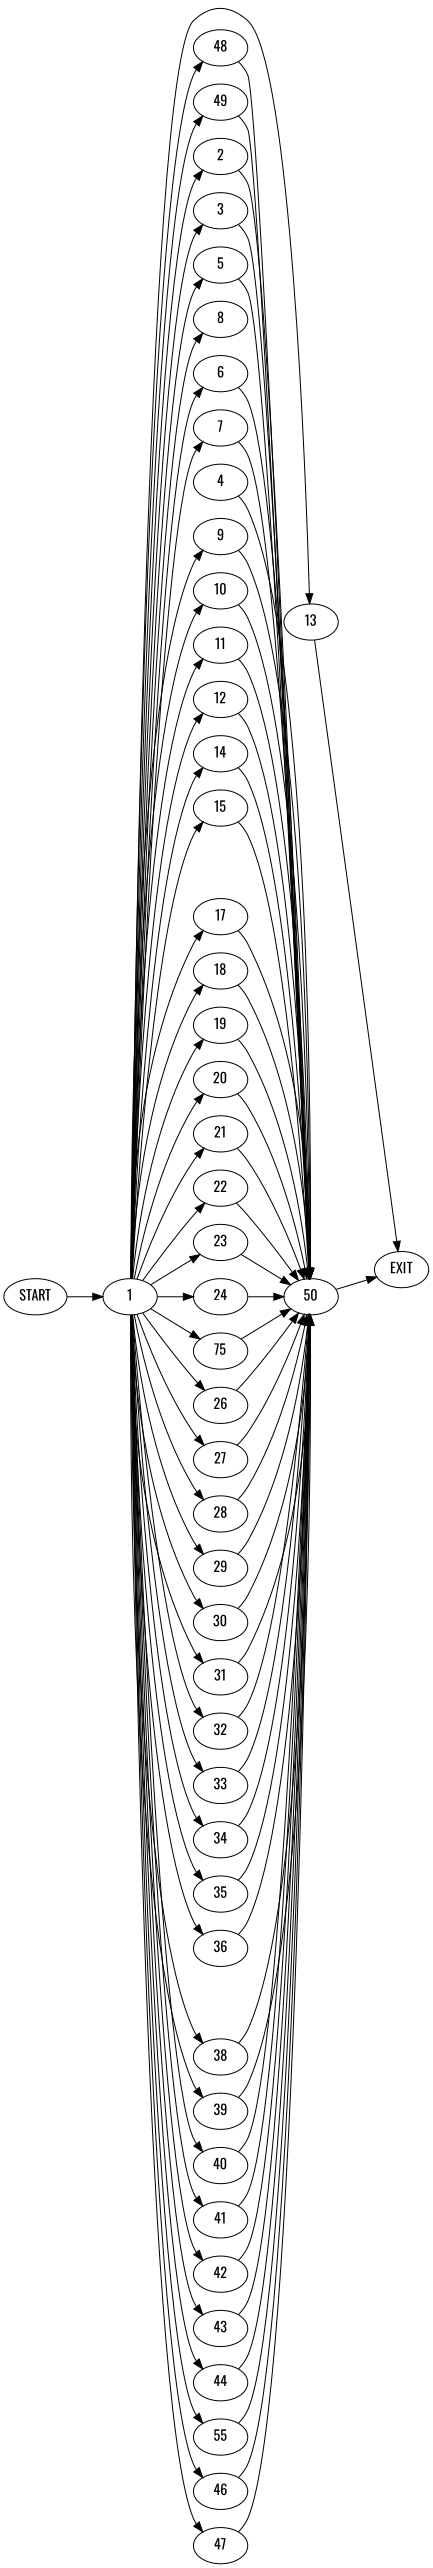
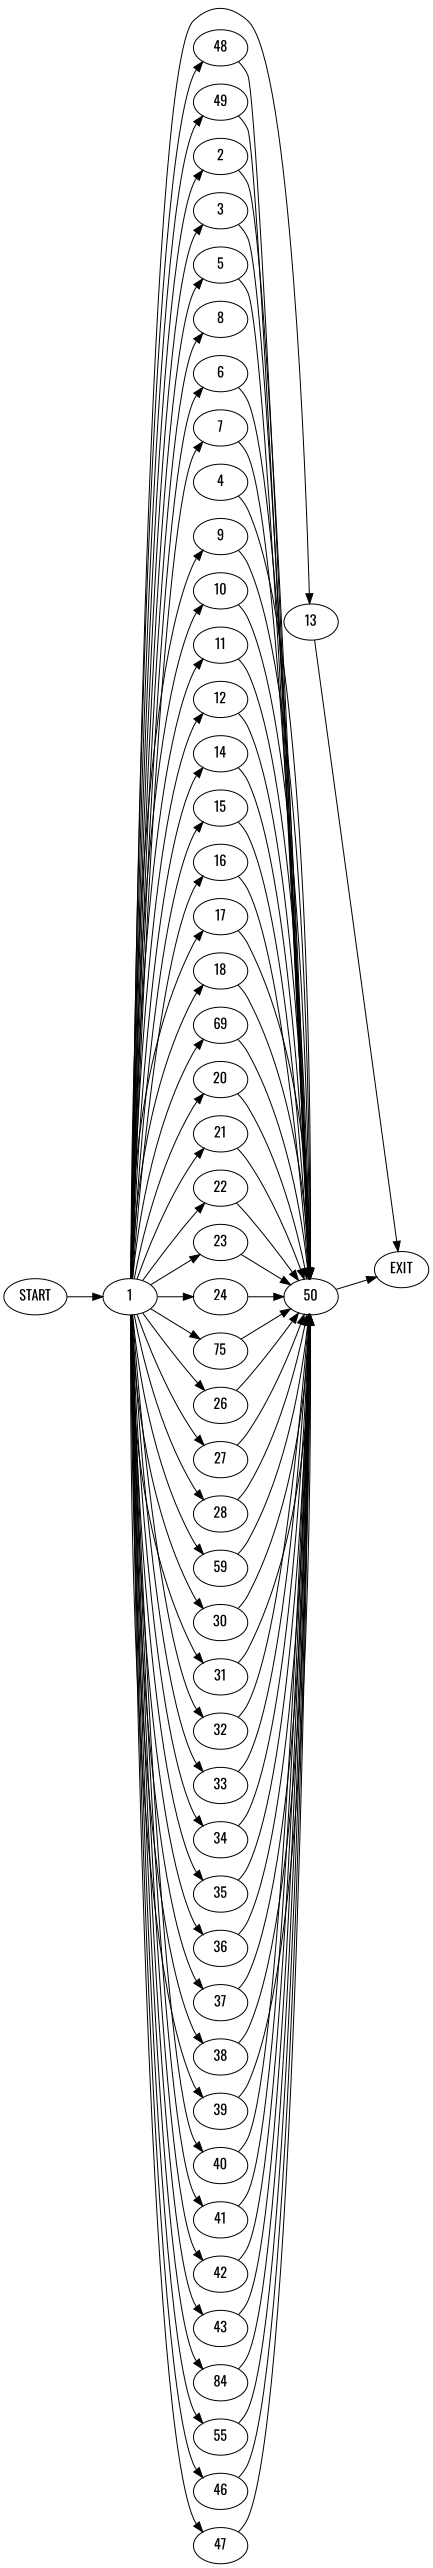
node "16": added
node "19": label "19" -> "69"
node "29": label "29" -> "59"
node "37": added
node "44": label "44" -> "84"
